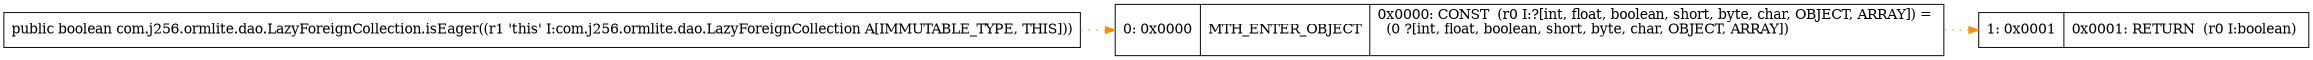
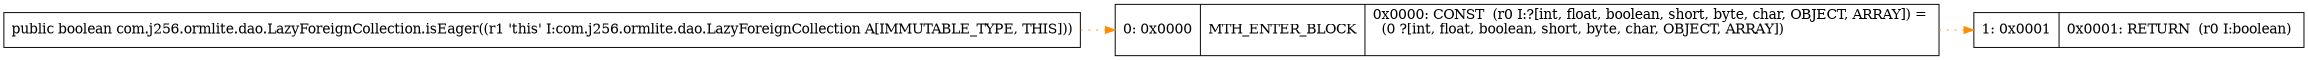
node "0: 0x0000": text "MTH_ENTER_OBJECT" -> "MTH_ENTER_BLOCK"
